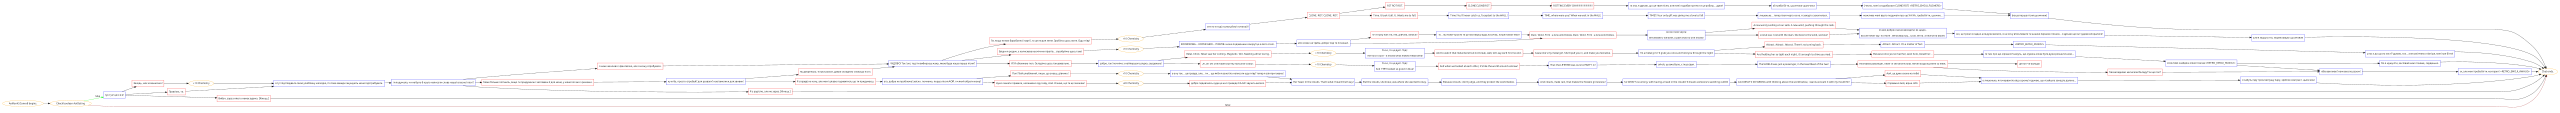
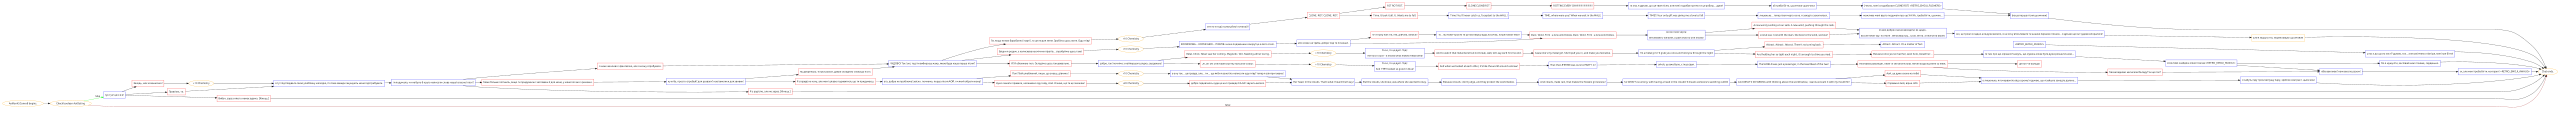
node "але я мушу бігти, мореплавцю! цьомчиКИ!": color blue -> orange
edge "Attract. Attract. It’s a matter of fact." -> "<RETRO_EMOJI_MUSIC2>": removed
